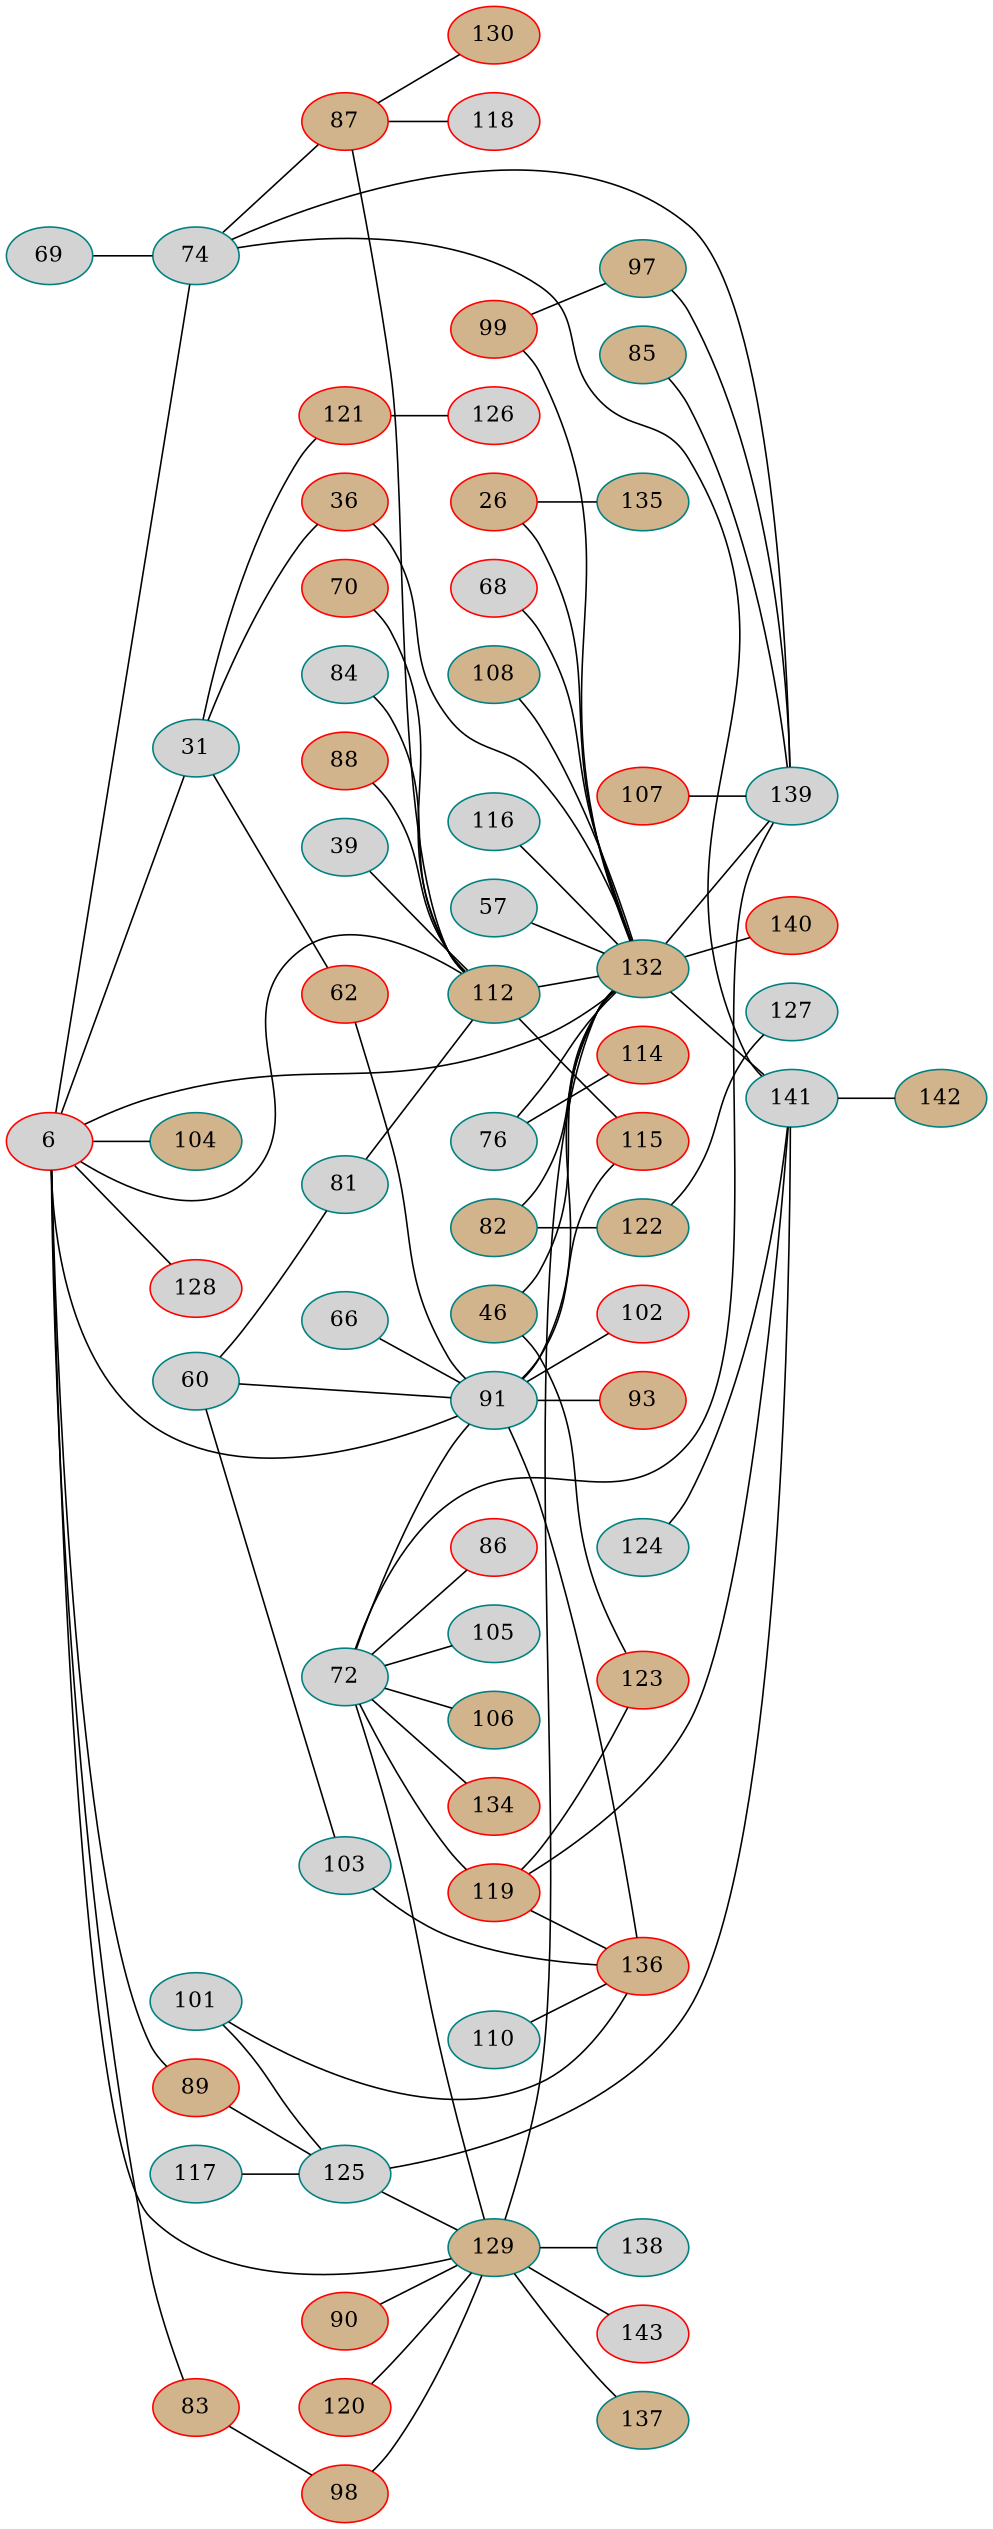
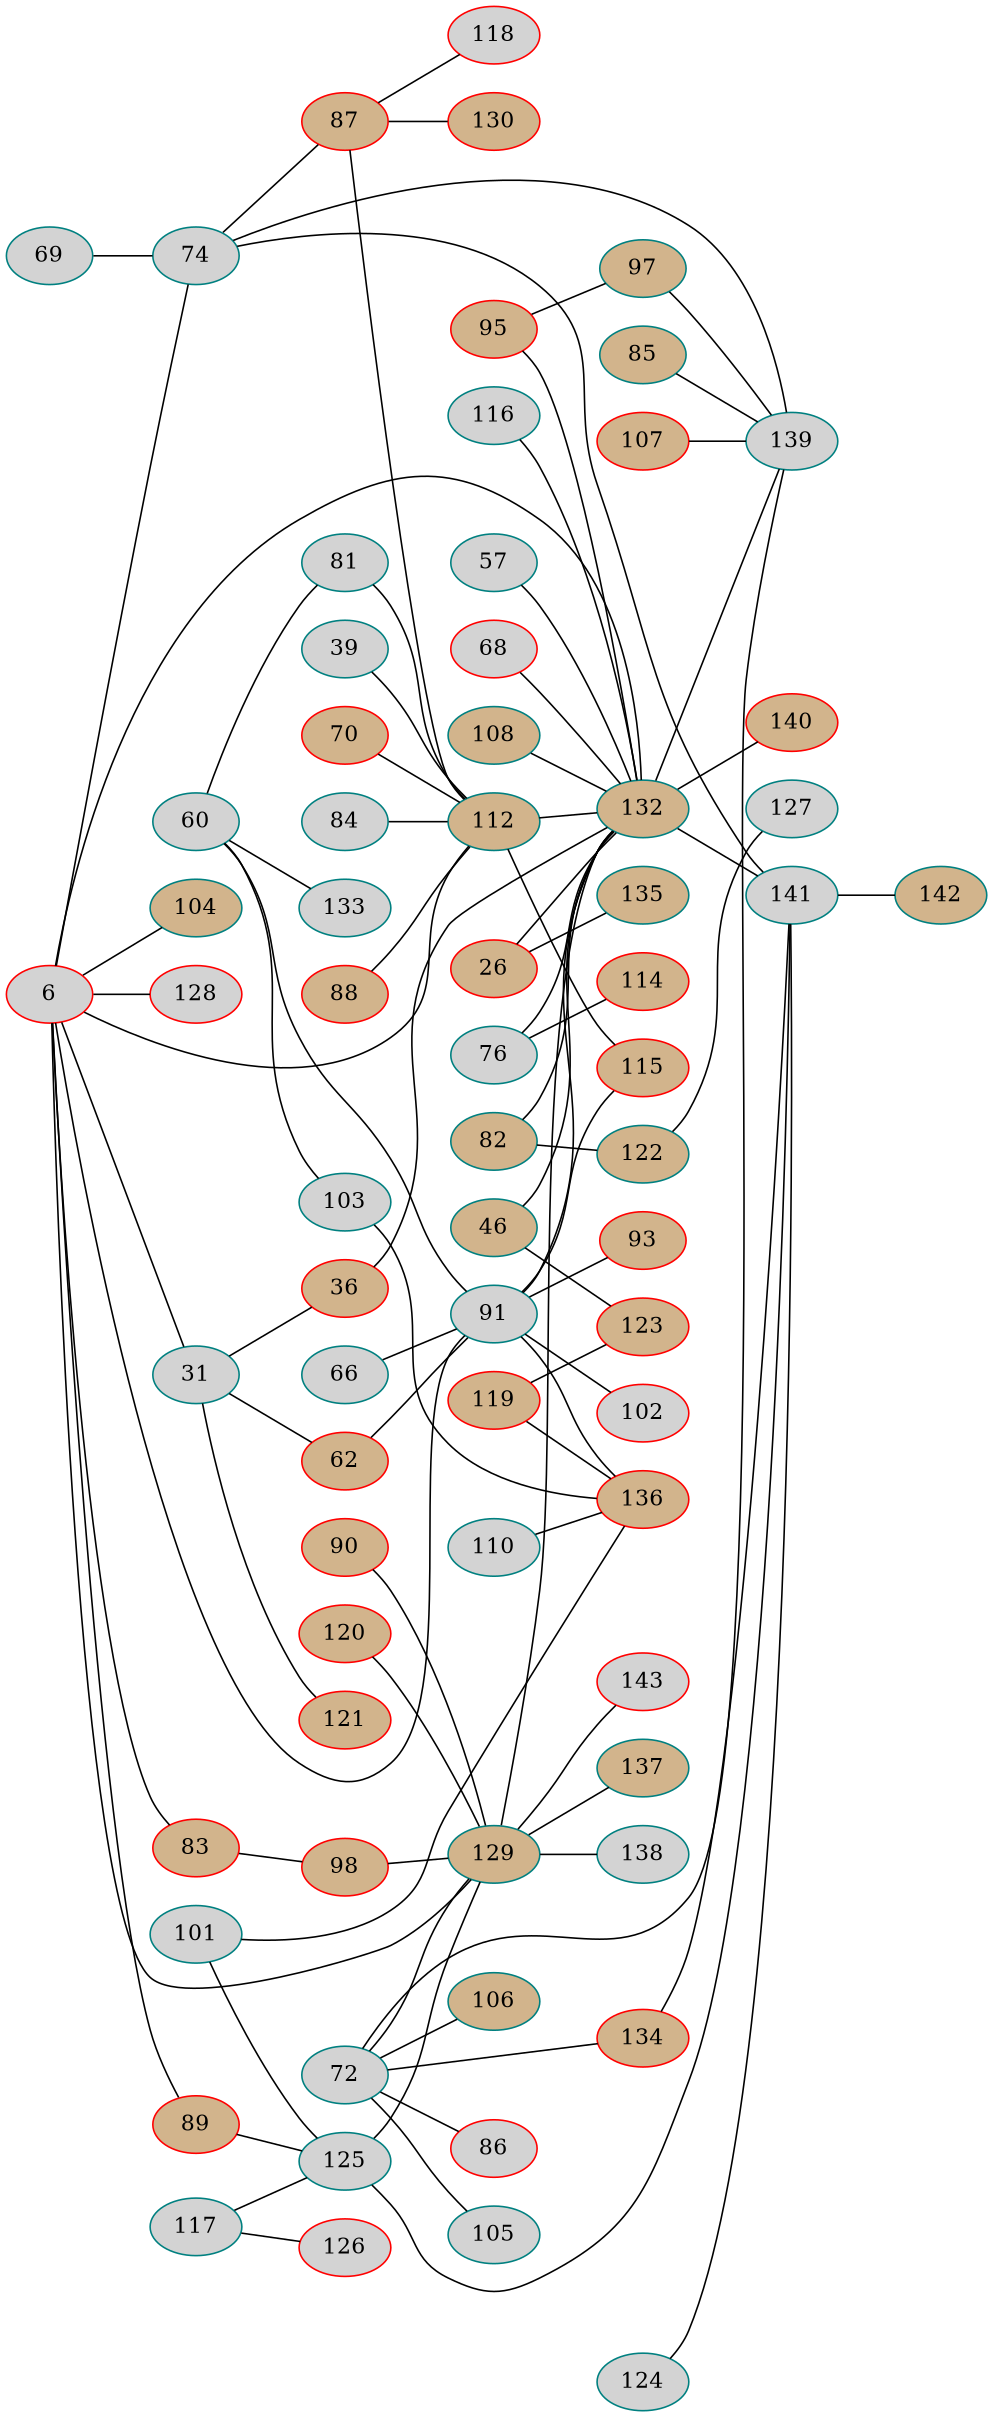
node "99": label "99" -> "95"
edge "121" -- "126": now "117" -- "126"
node "133": added
edge "91" -- "72": removed
edge "141" -- "119": now "141" -- "134"
edge "72" -- "119": removed
